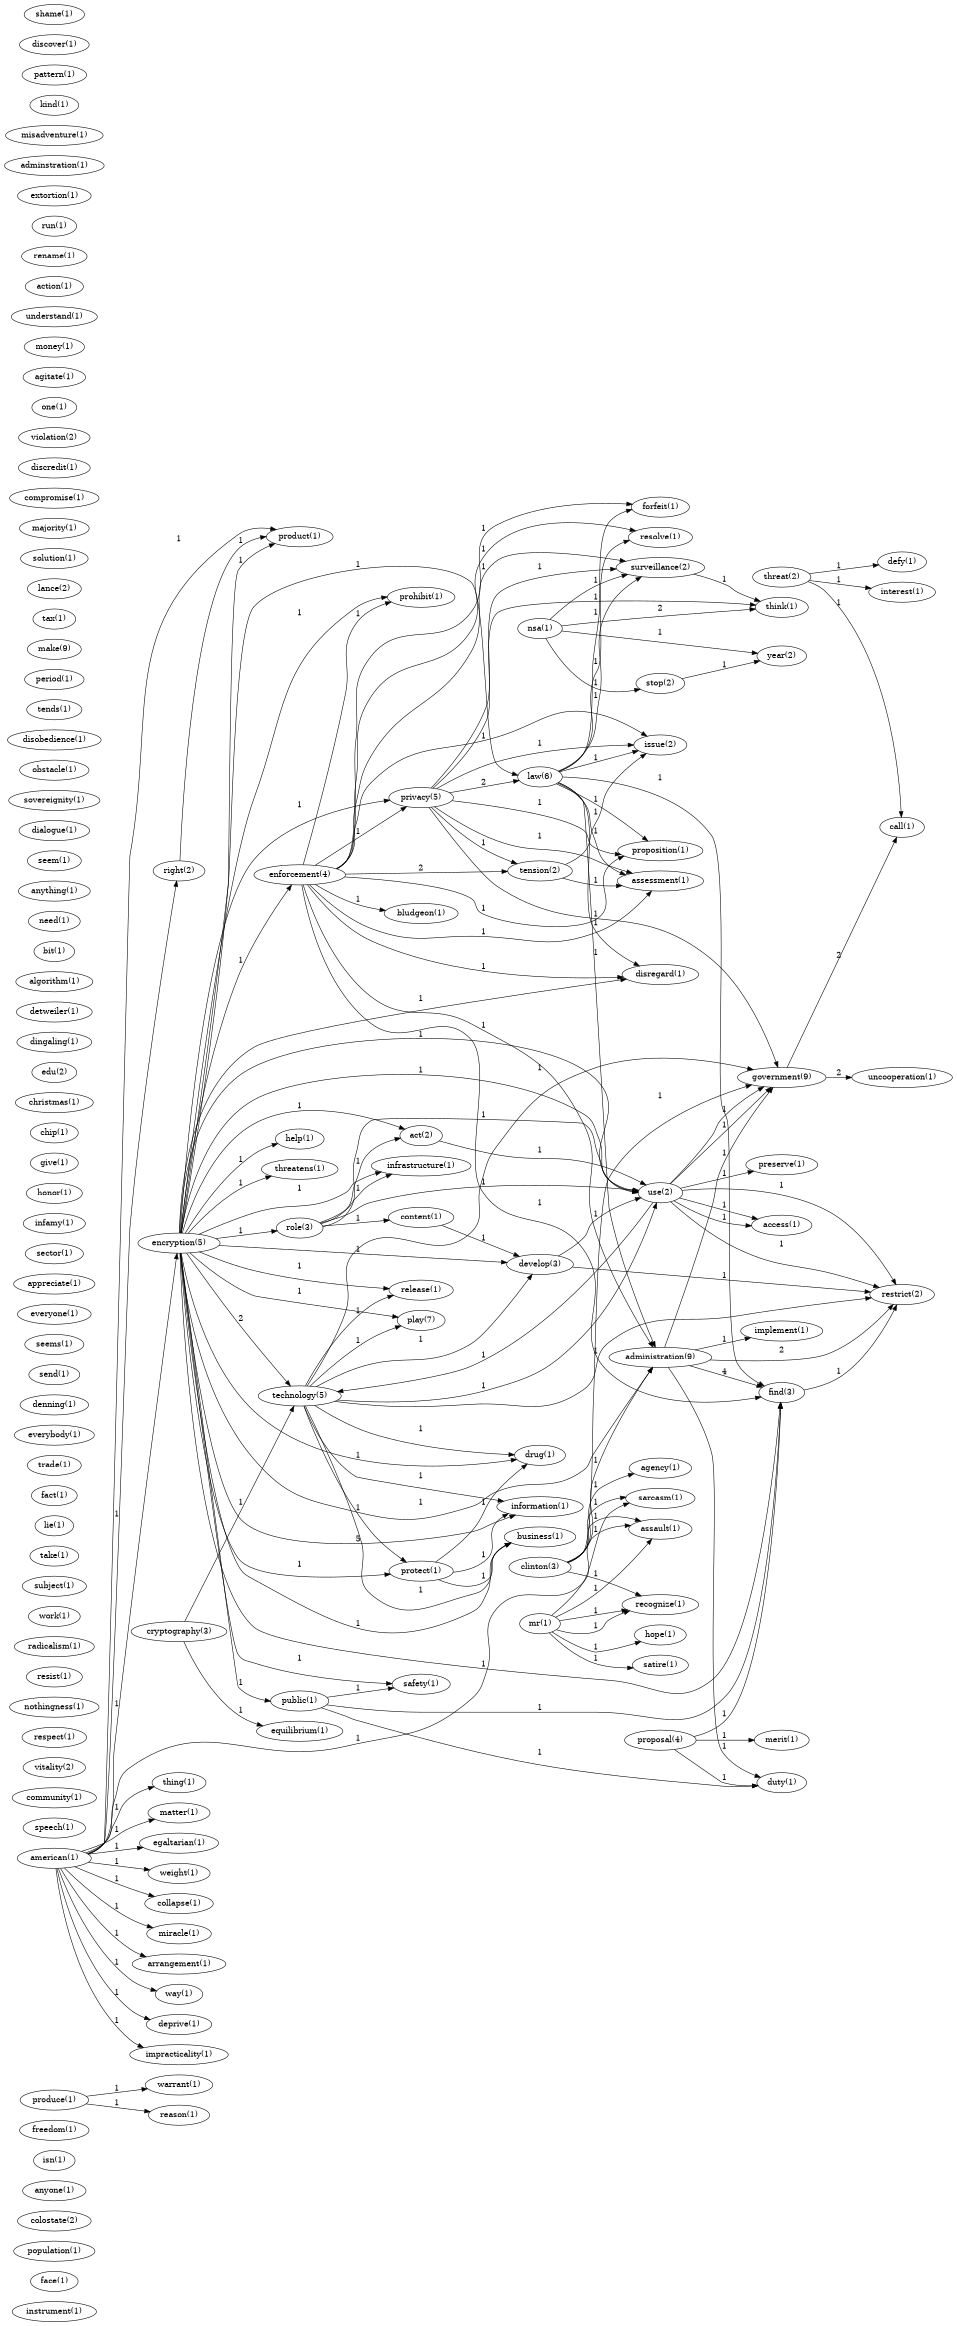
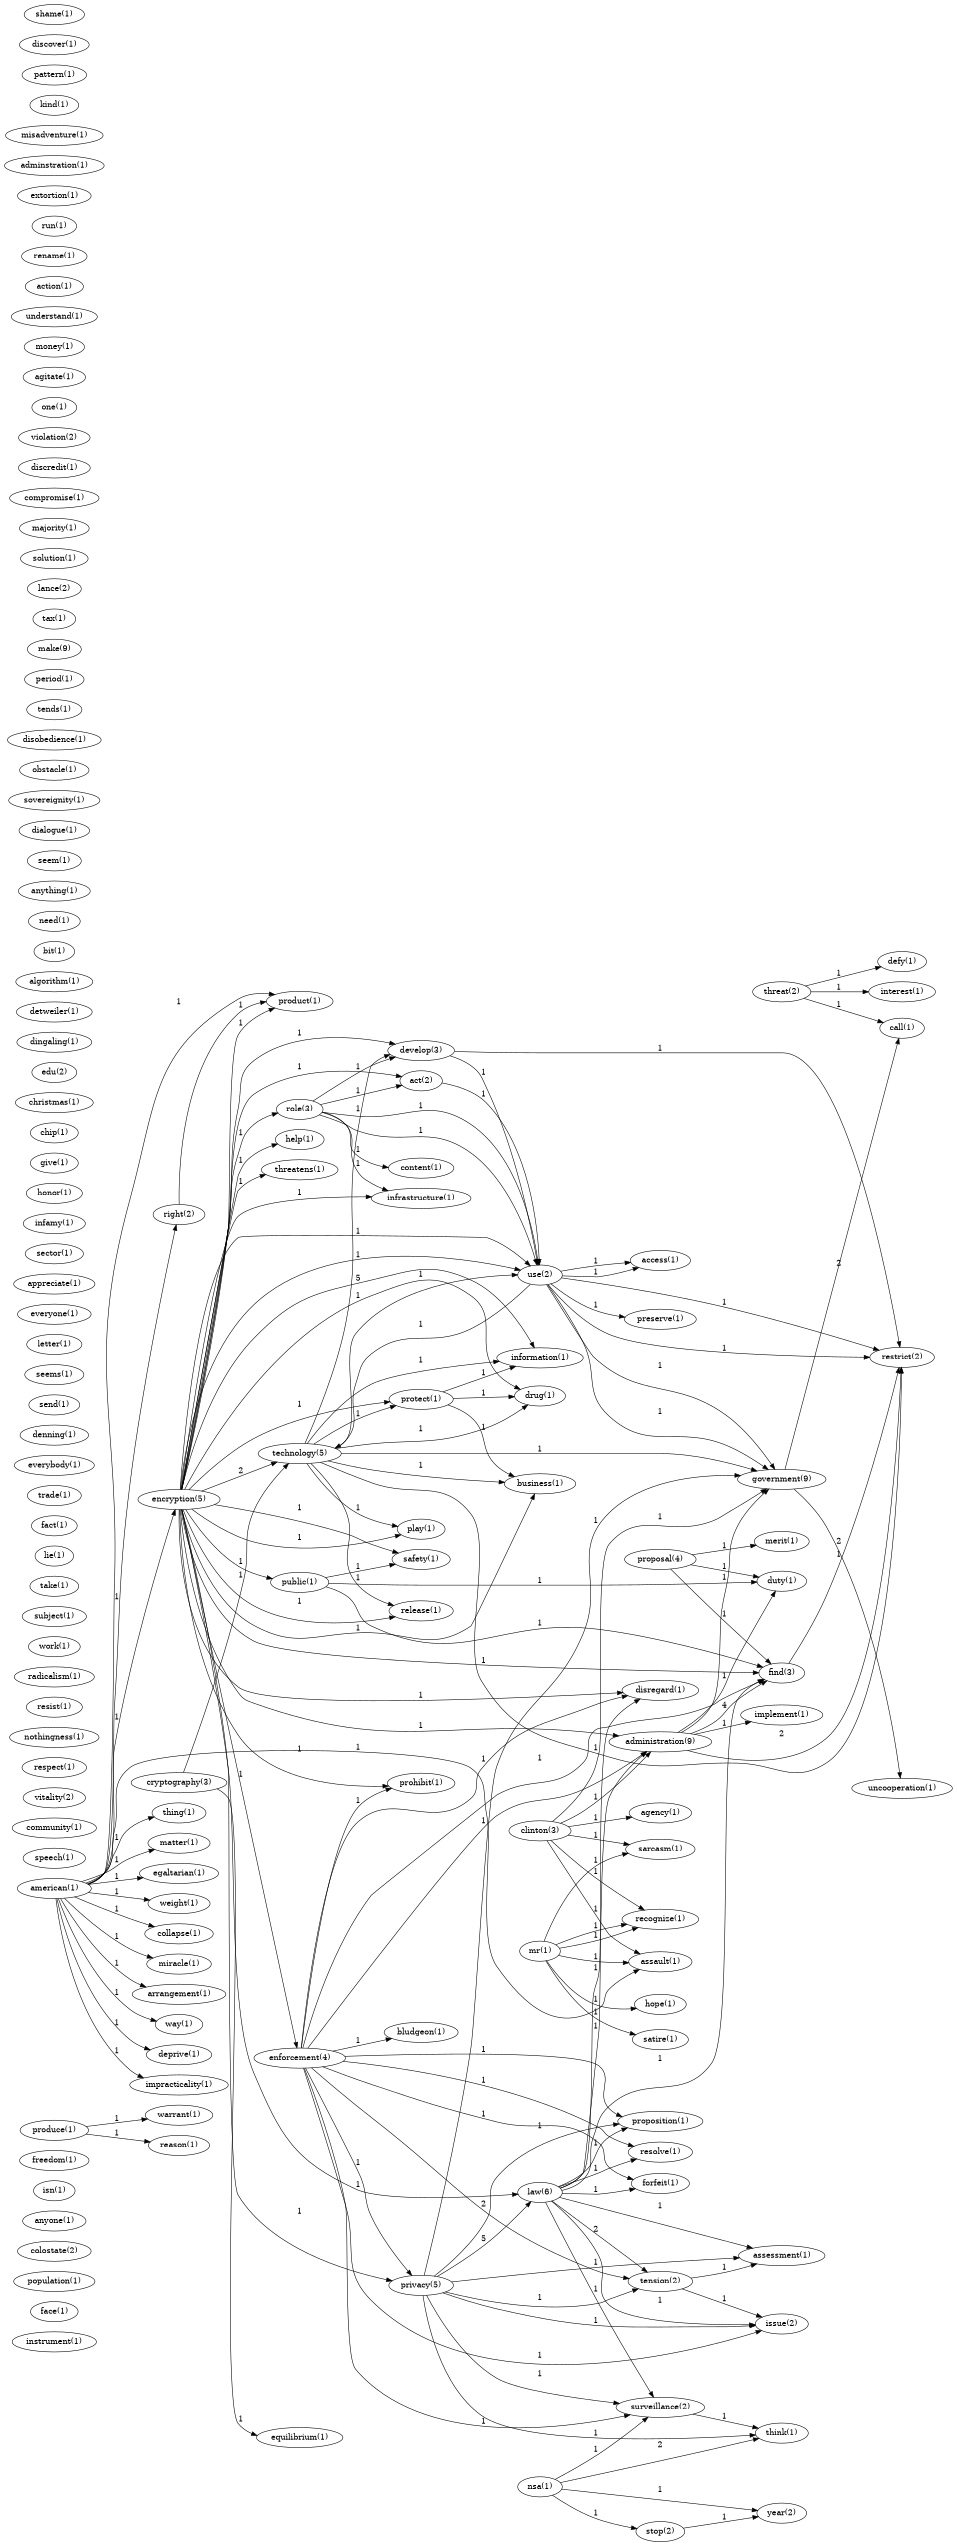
edge "privacy(5)" -> "law(6)": label "2" -> "5"
edge "enforcement(4)" -> "assessment(1)": removed, label "1"
edge "content(1)" -> "develop(3)": now "role(3)" -> "develop(3)"
node "play(7)": label "play(7)" -> "play(1)"
node "letter(1)": added
edge "law(6)" -> "tension(2)": added, label "2"
